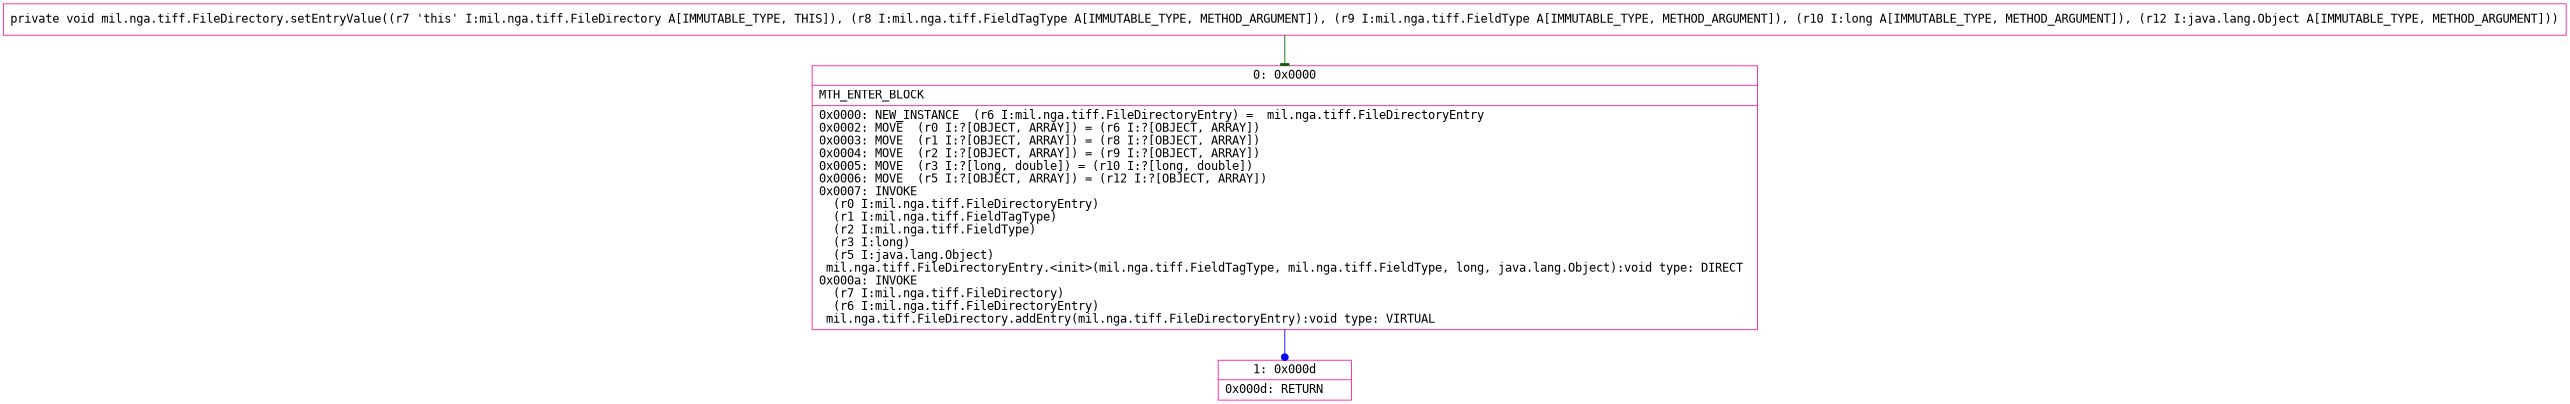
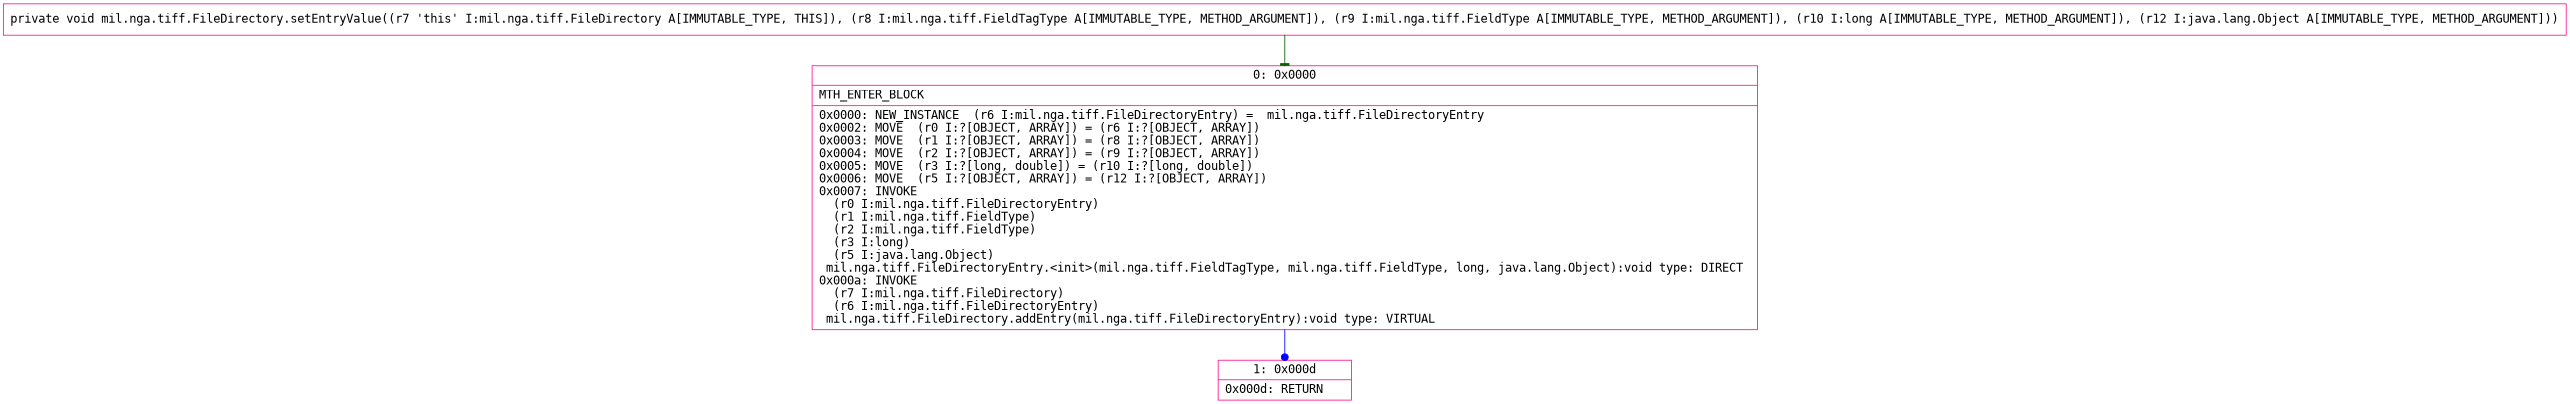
node "0: 0x0000": text "(r1 I:mil.nga.tiff.FieldTagType)" -> "(r1 I:mil.nga.tiff.FieldType)"
